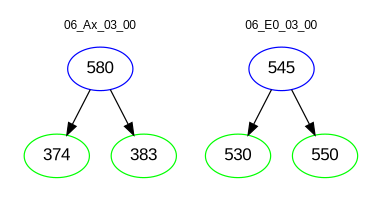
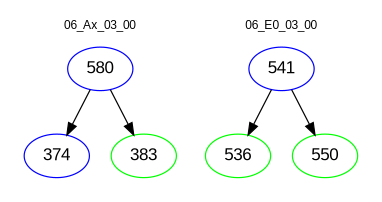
node "545": label "545" -> "541"
node "374": color green -> blue
node "530": label "530" -> "536"
